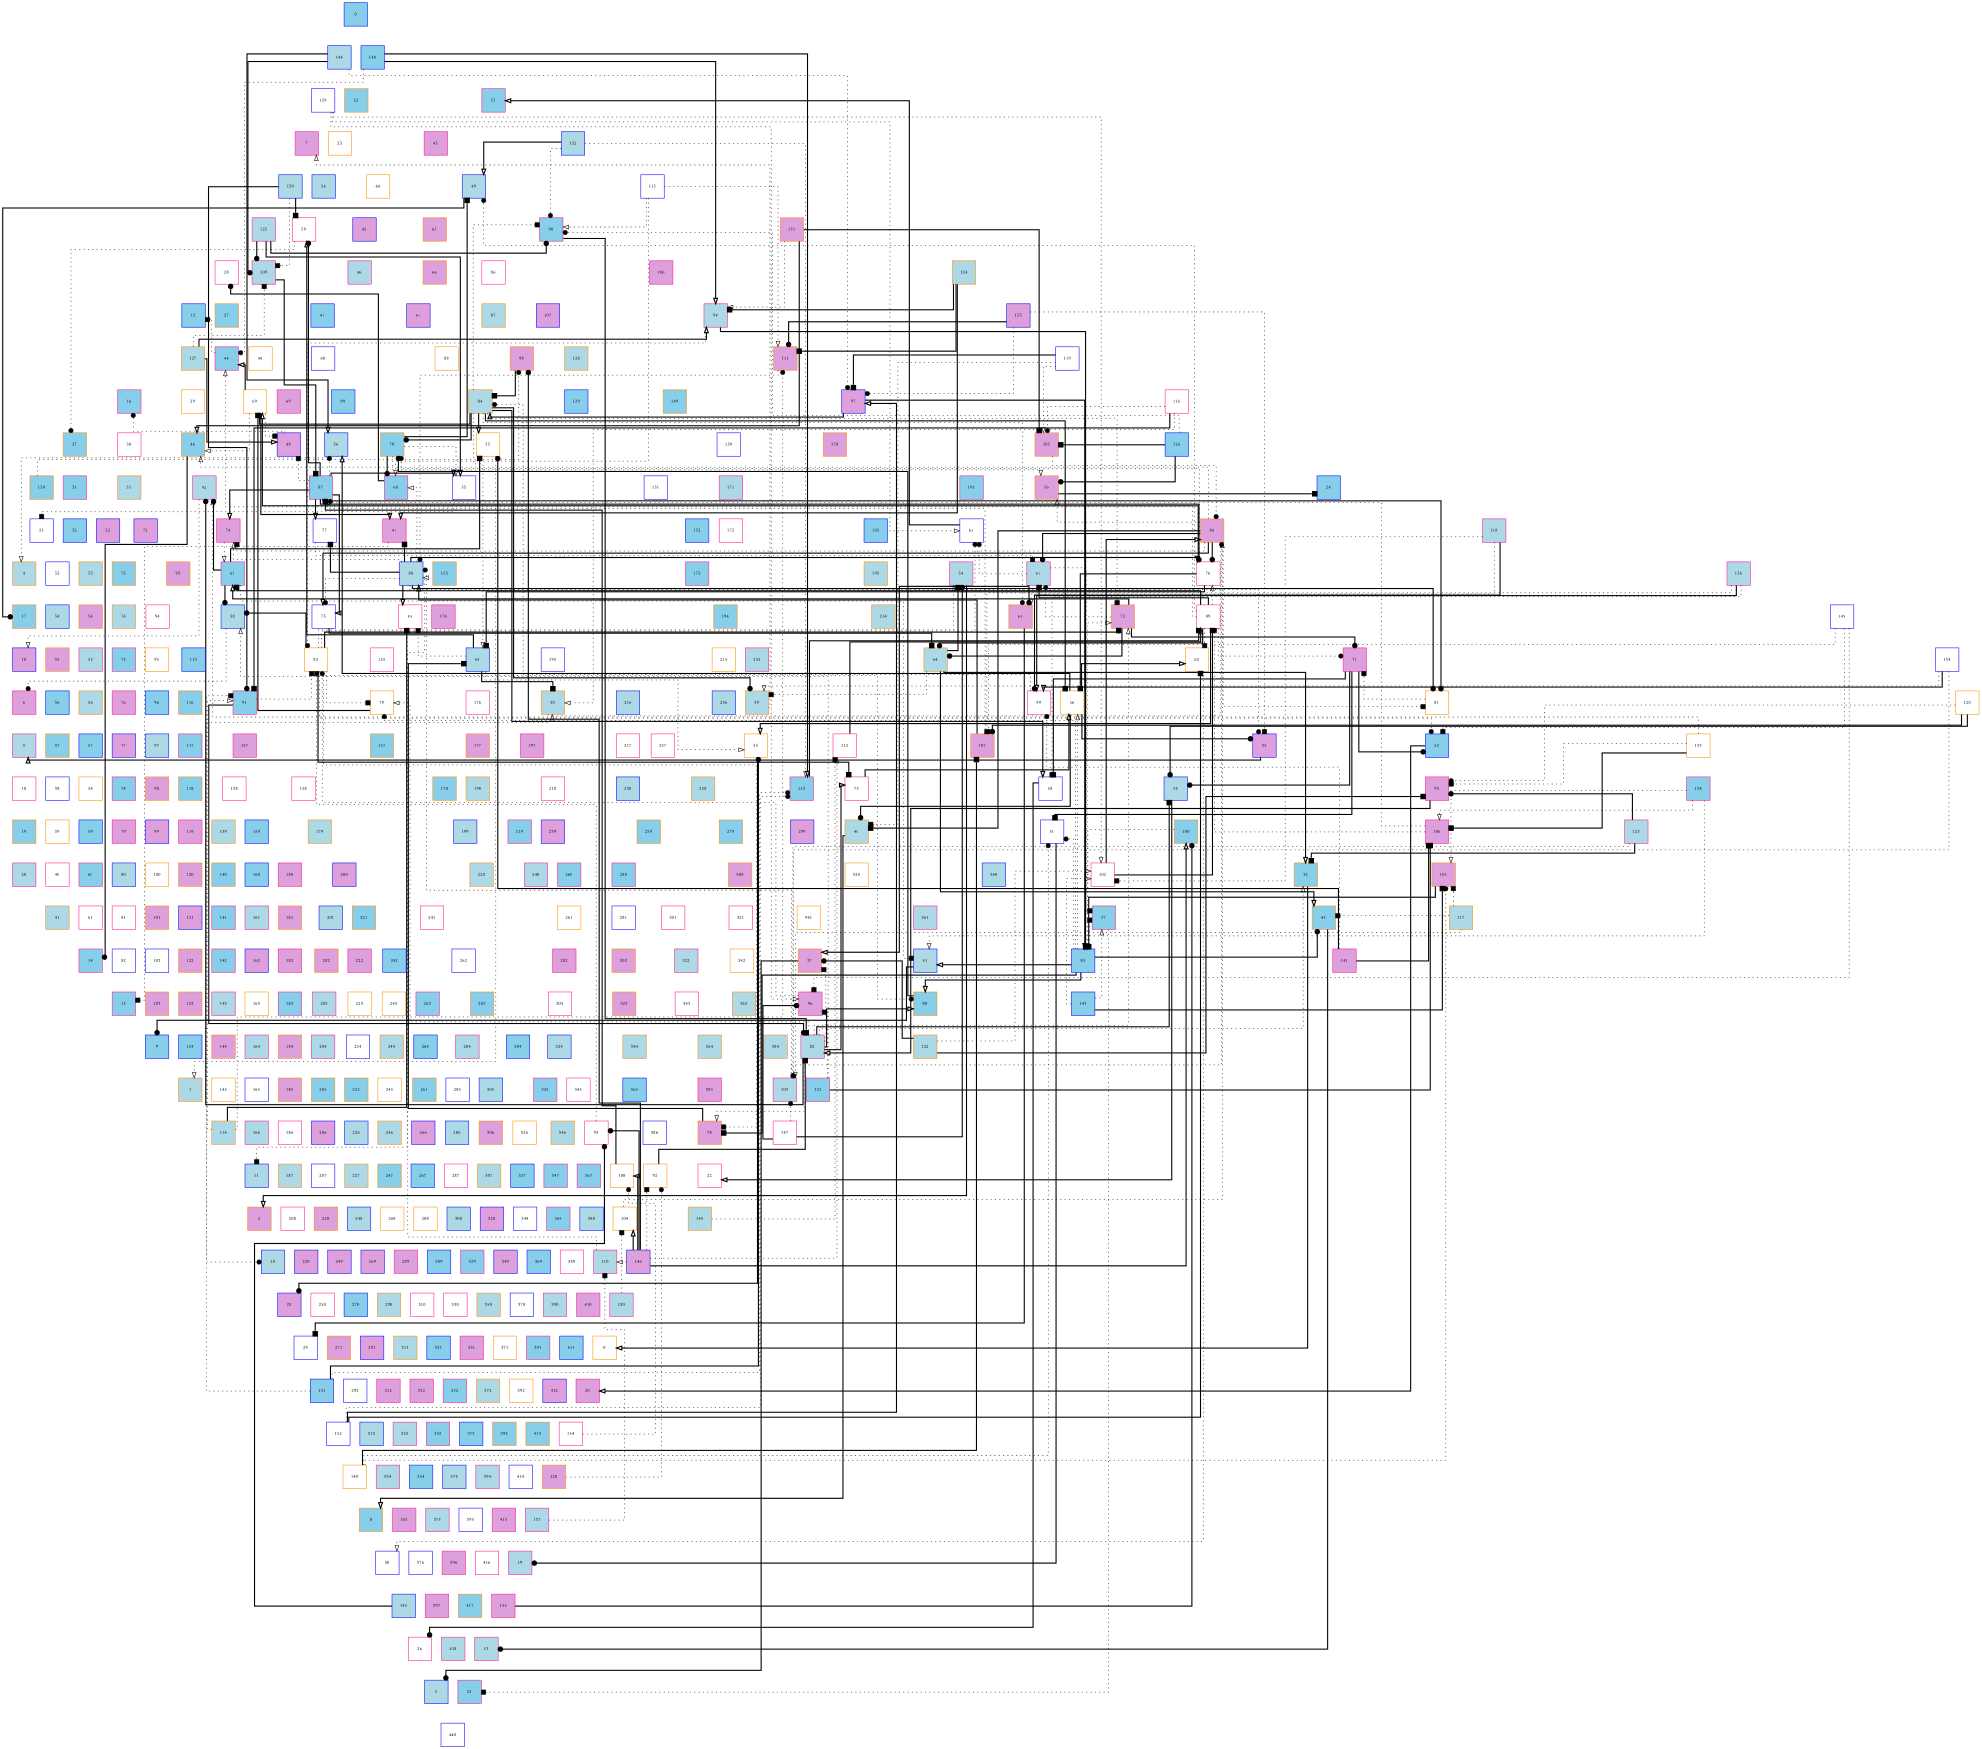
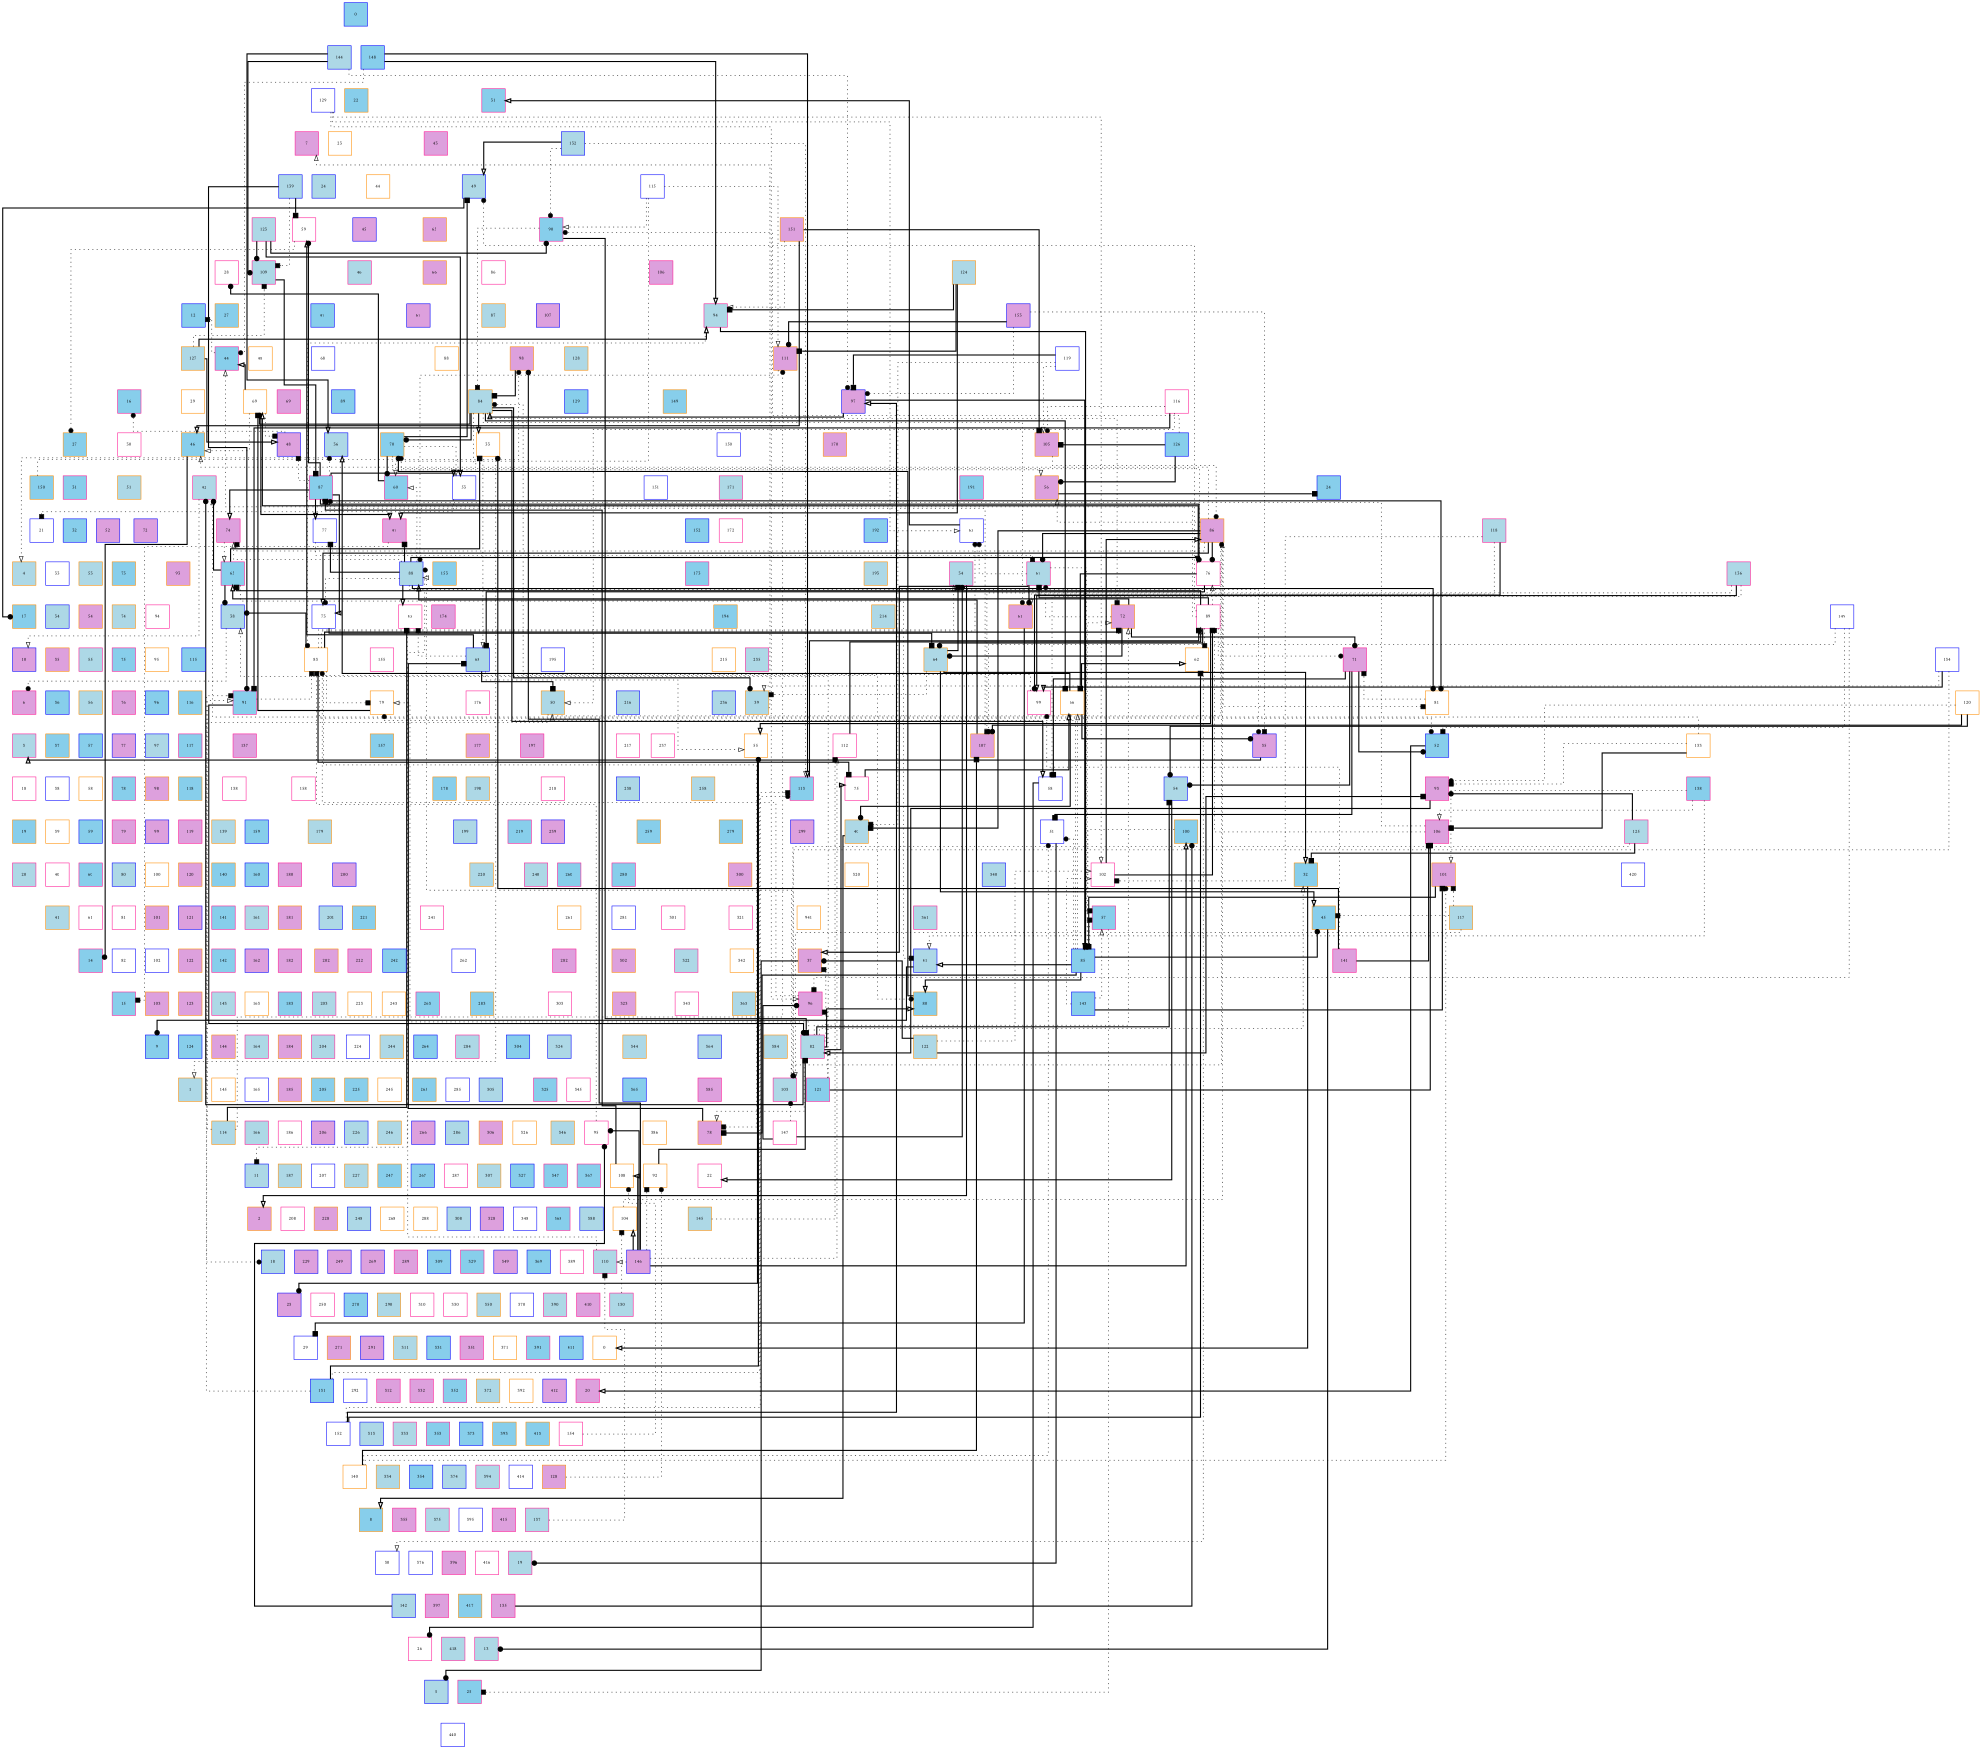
edge "84" -> "90": reversed
node "420": added
node "364": color darkorange -> blue
node "386": color blue -> darkorange
edge "131" -> "113": arrowhead dot -> box
node "334": color deeppink -> darkorange
